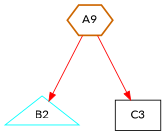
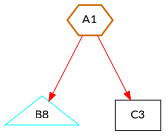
node "A9": label "A9" -> "A1"
node "B2": label "B2" -> "B8"
